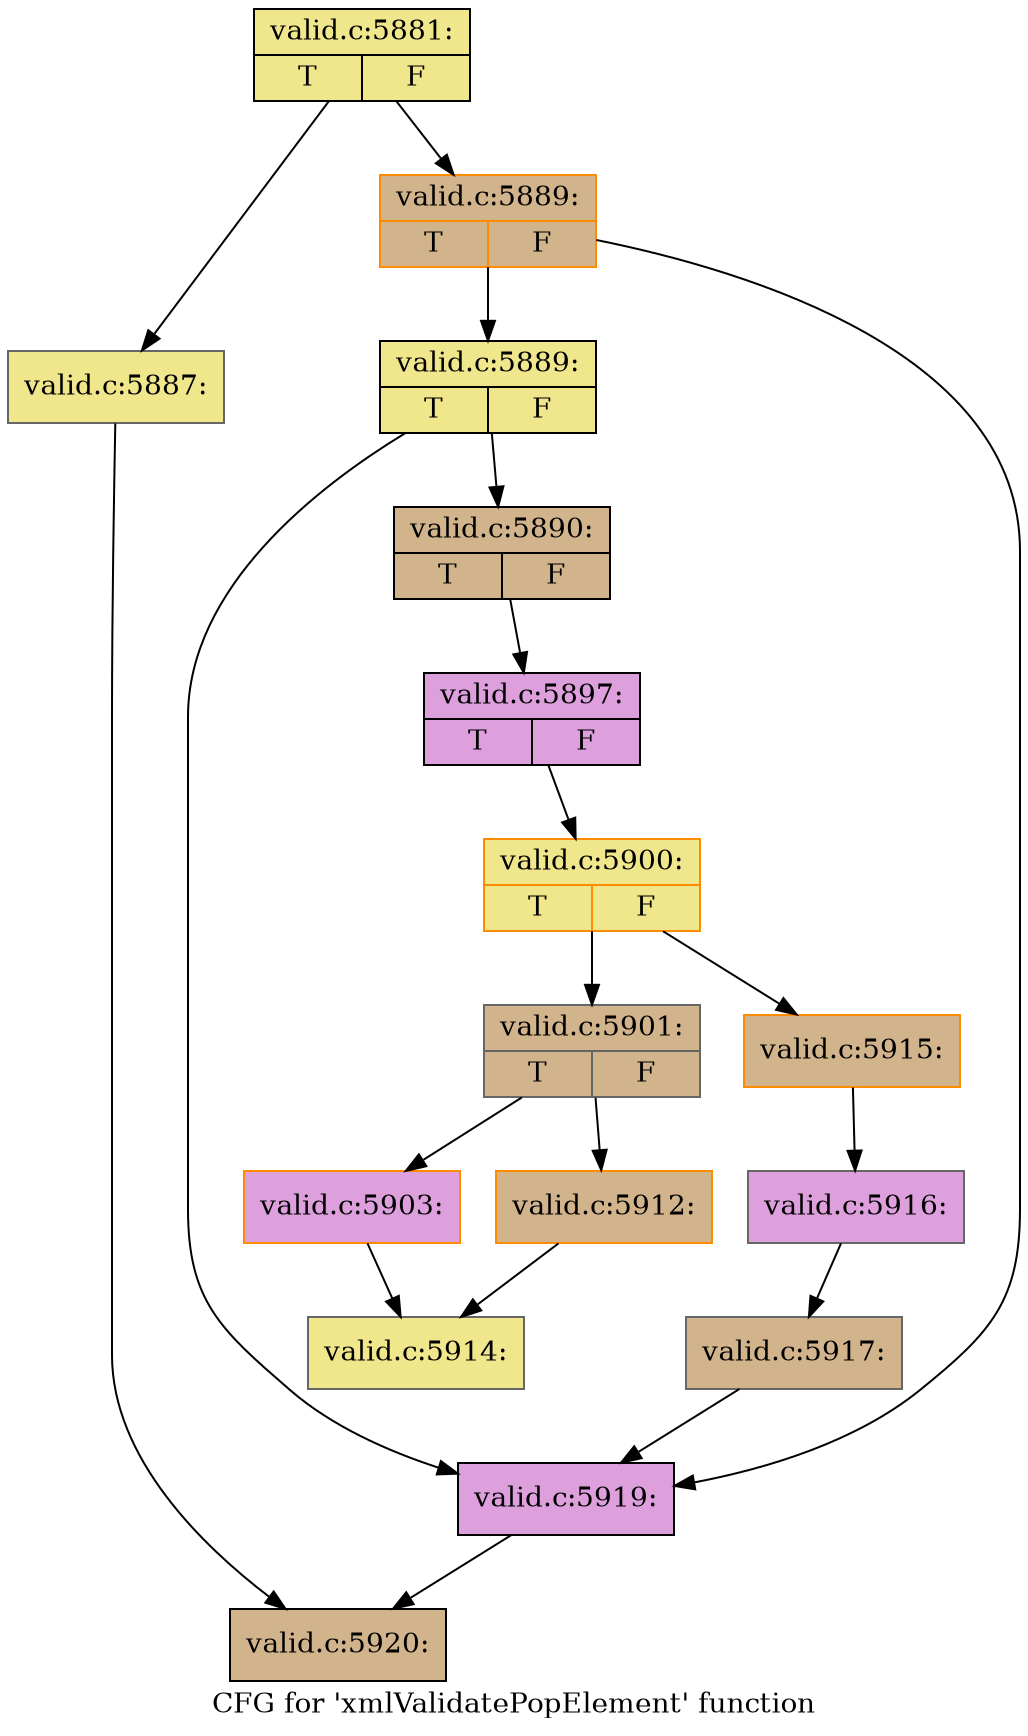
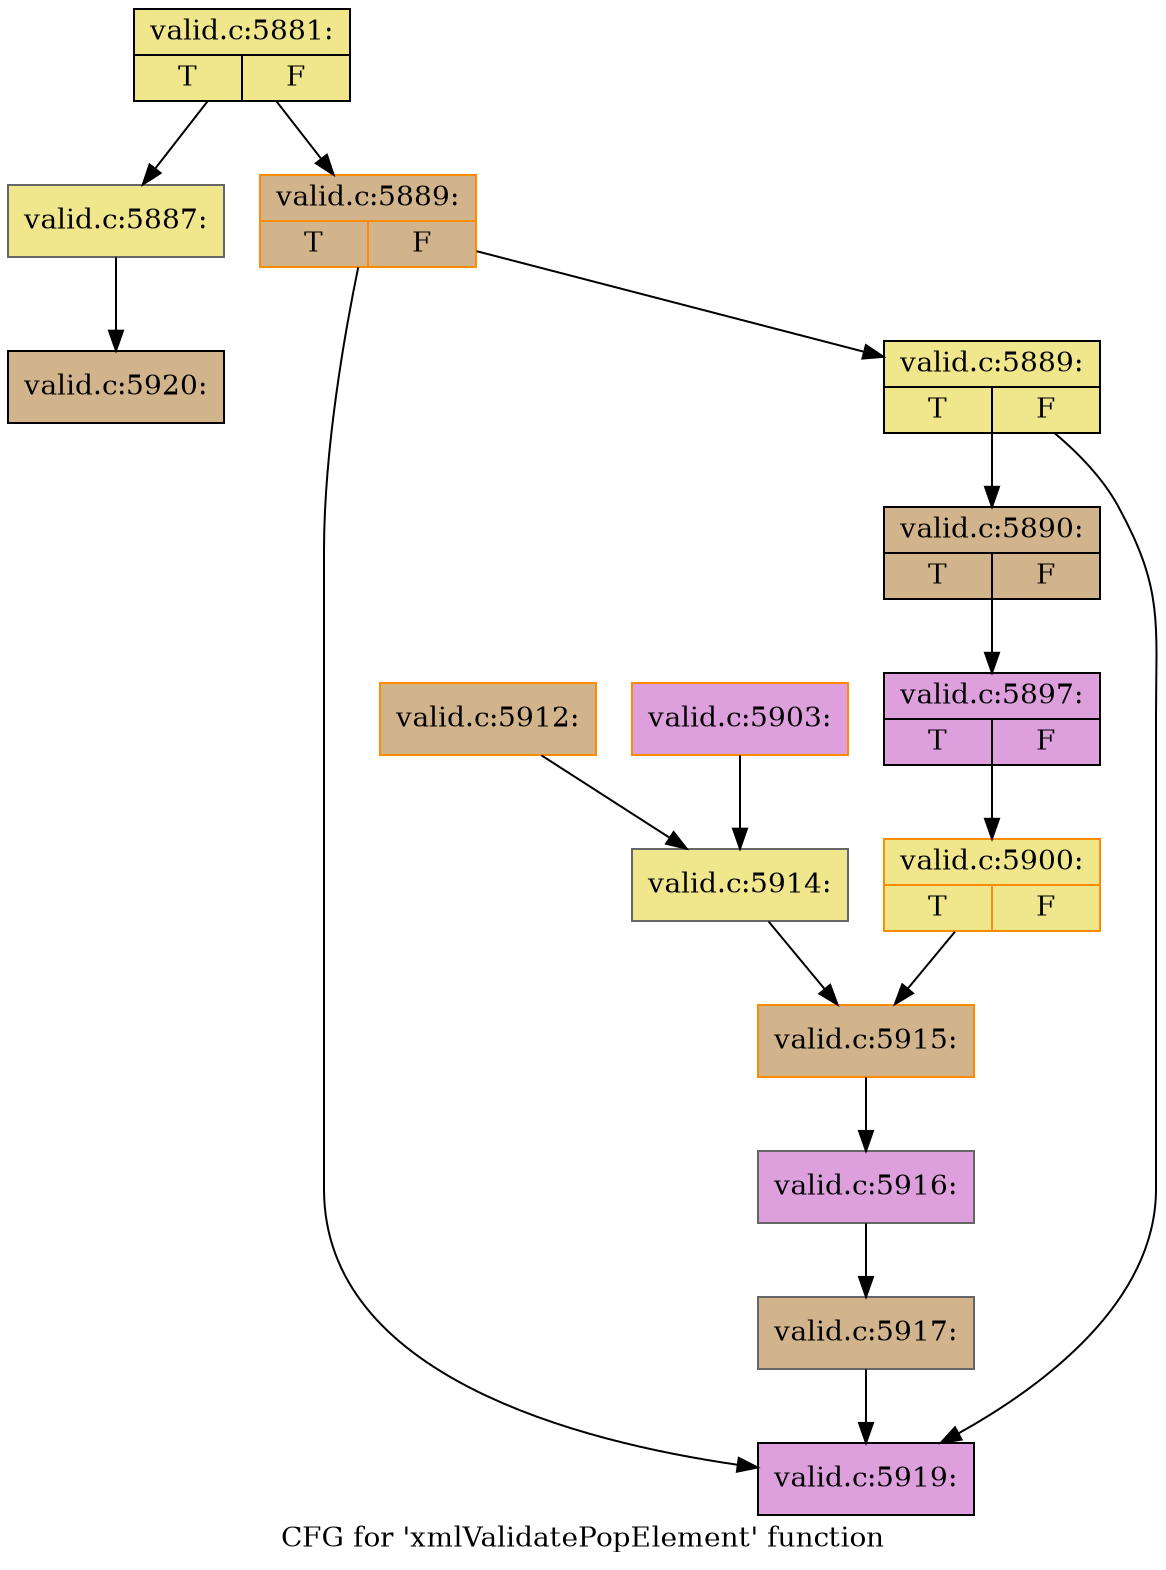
edge "valid.c:5914:" -> "valid.c:5915:": added
node "valid.c:5901:": removed
edge "valid.c:5919:" -> "valid.c:5920:": removed
